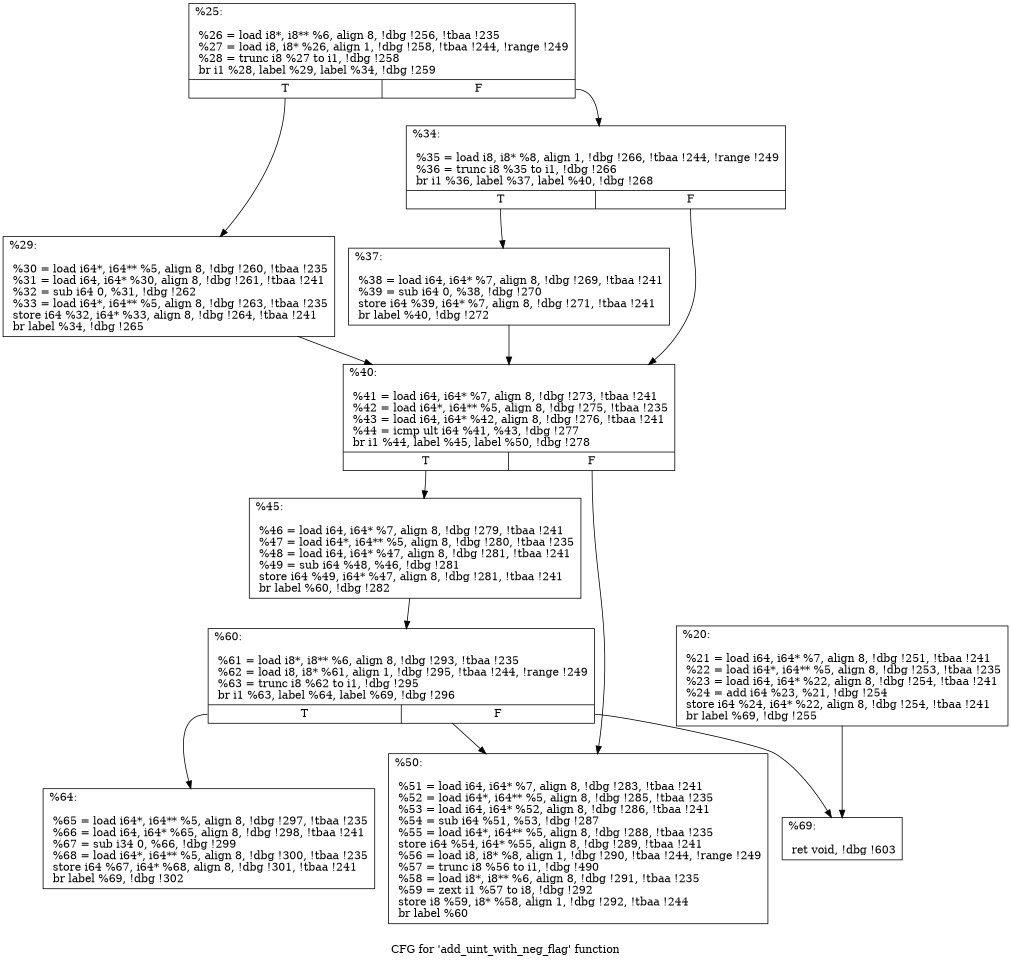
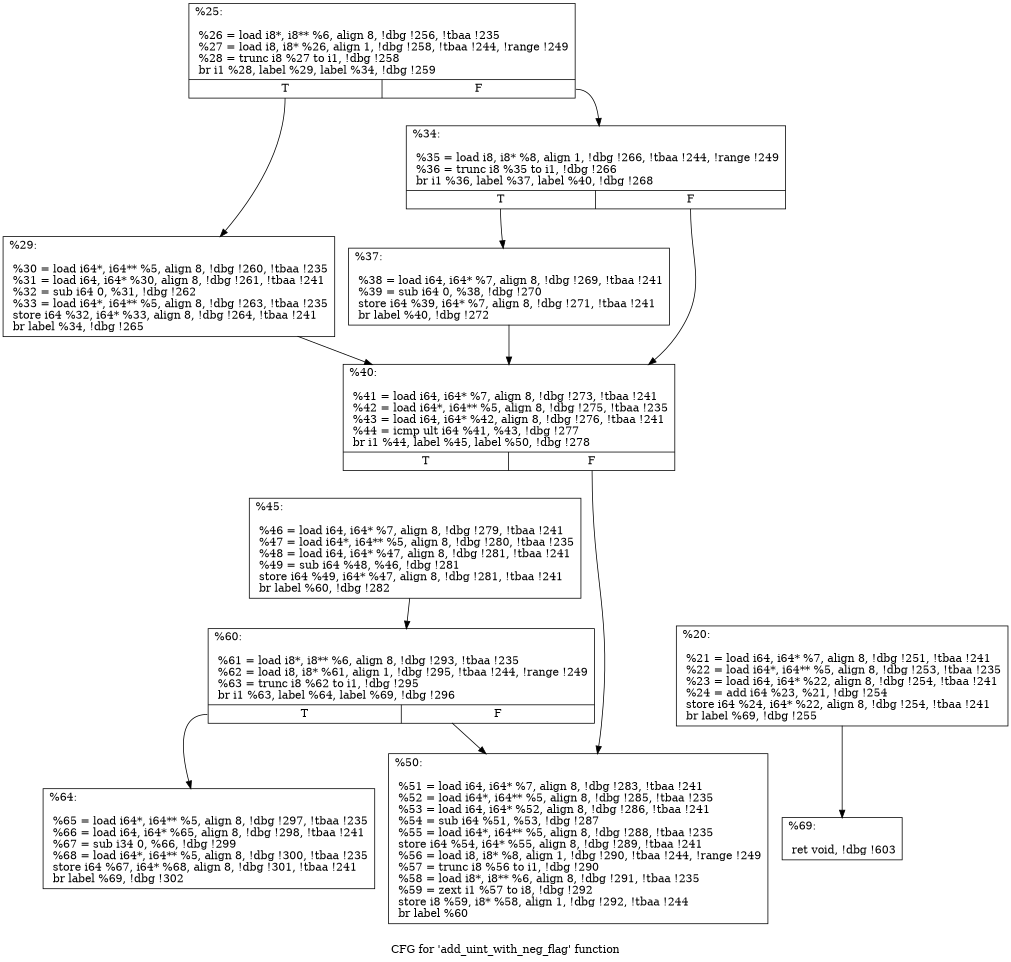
edge "%40:" -> "%45:": removed
edge "%60:" -> "%69:": removed
node "%50:": text "%57 = trunc i8 %56 to i1, !dbg !490" -> "%57 = trunc i8 %56 to i1, !dbg !290"
